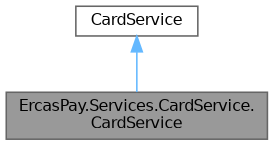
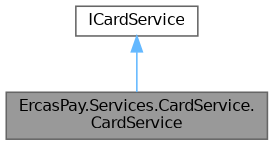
node "CardService": label "CardService" -> "ICardService"
